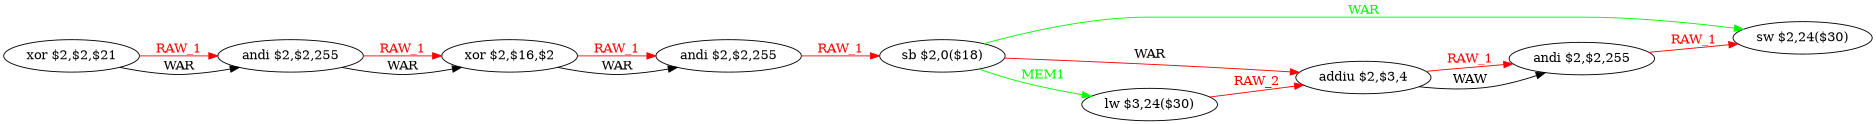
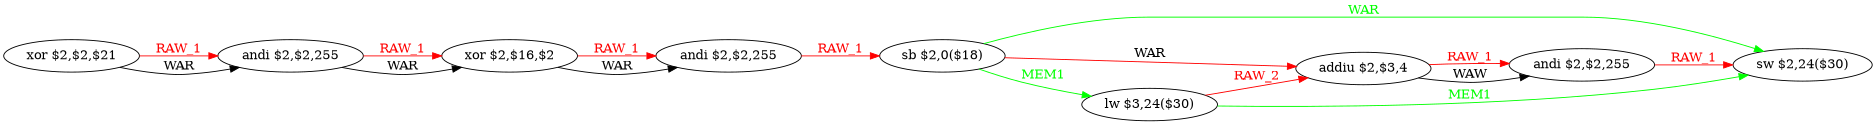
edge "lw $3,24($30)" -> "sw $2,24($30)": added, label "MEM1"
